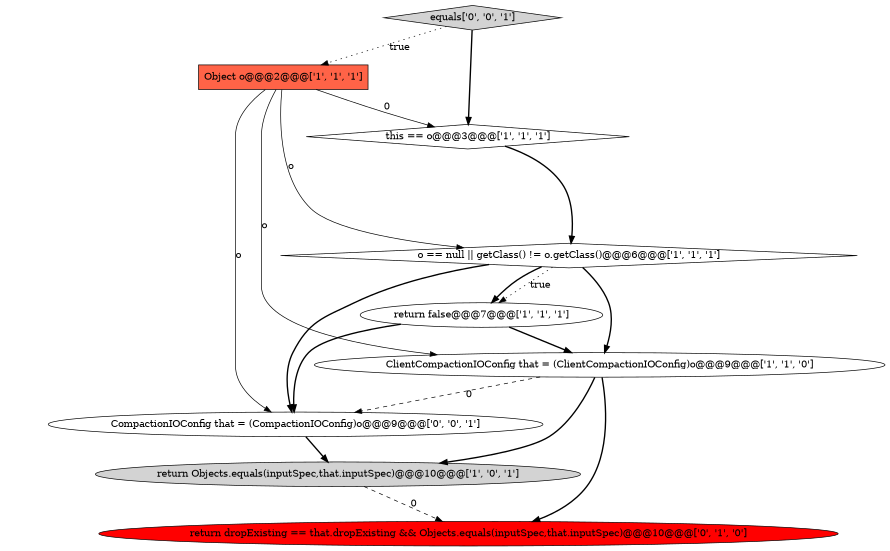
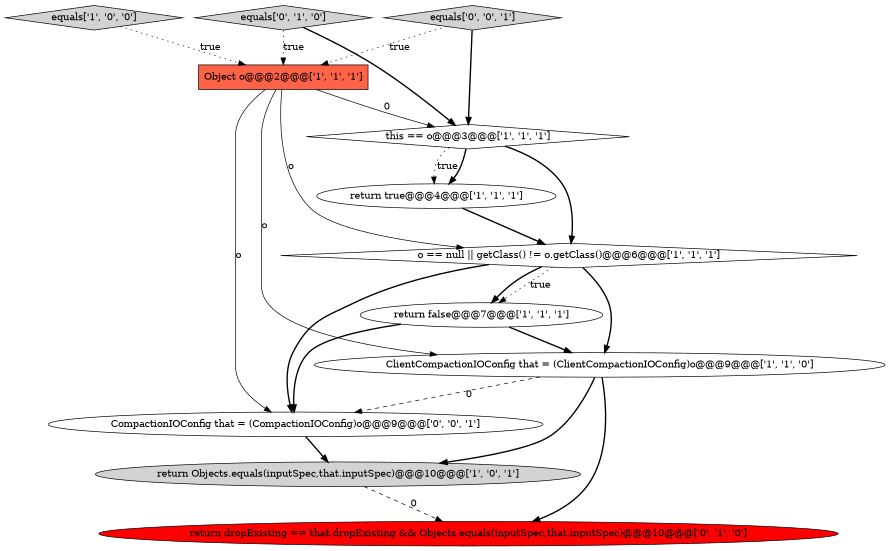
node "equals['1', '0', '0']": added
node "equals['0', '1', '0']": added
node "return true@@@4@@@['1', '1', '1']": added
